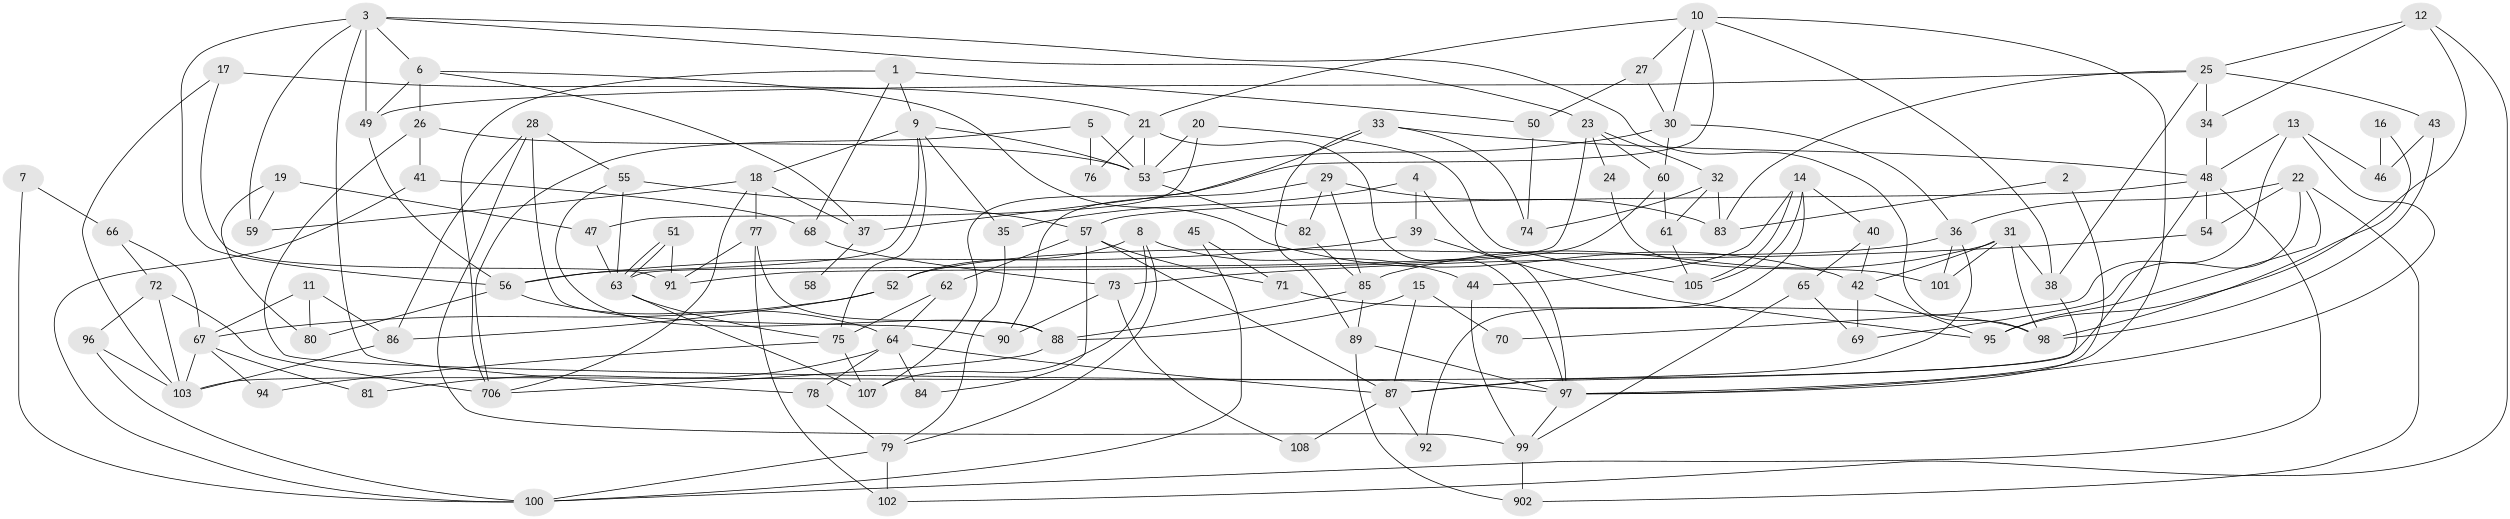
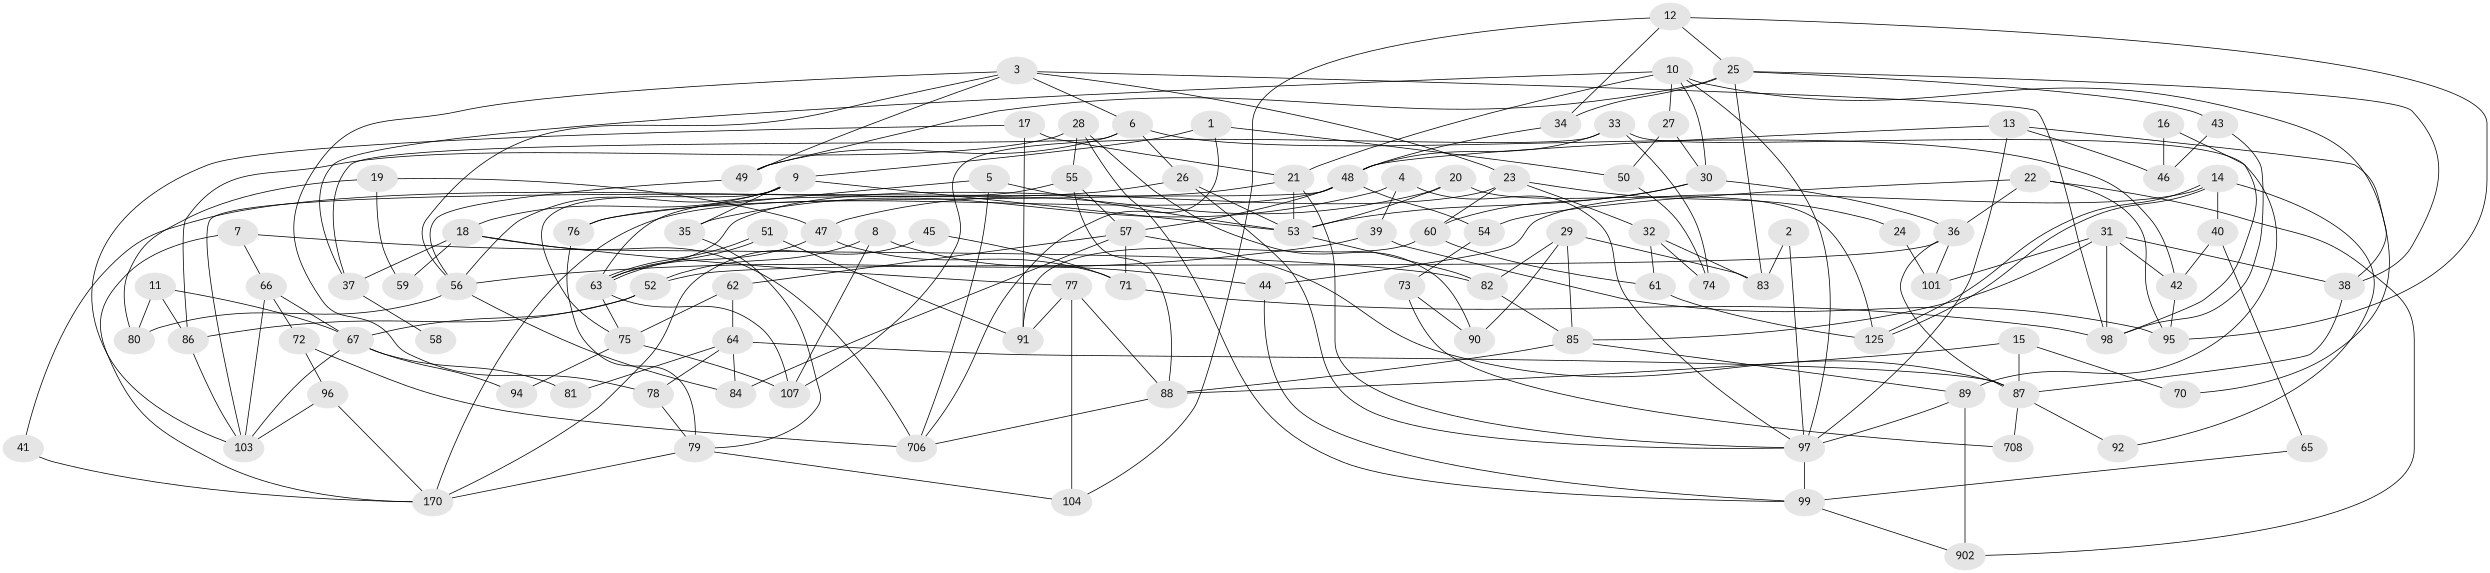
edge "3" -- "59": removed
node "68": removed
edge "7" -- "82": added
edge "47" -- "71": added
node "105": label "105" -> "125"
edge "56" -- "64": now "56" -- "84"
node "69": removed
edge "72" -- "103": now "66" -- "103"
edge "8" -- "79": now "76" -- "79"
node "108": label "108" -> "708"
node "100": label "100" -> "170"
node "102": label "102" -> "104"
